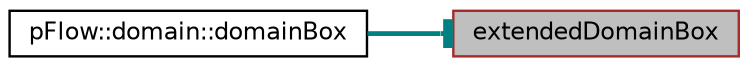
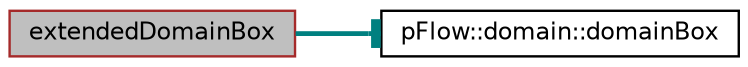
edge "pFlow::domain::domainBox" -> "extendedDomainBox": reversed
